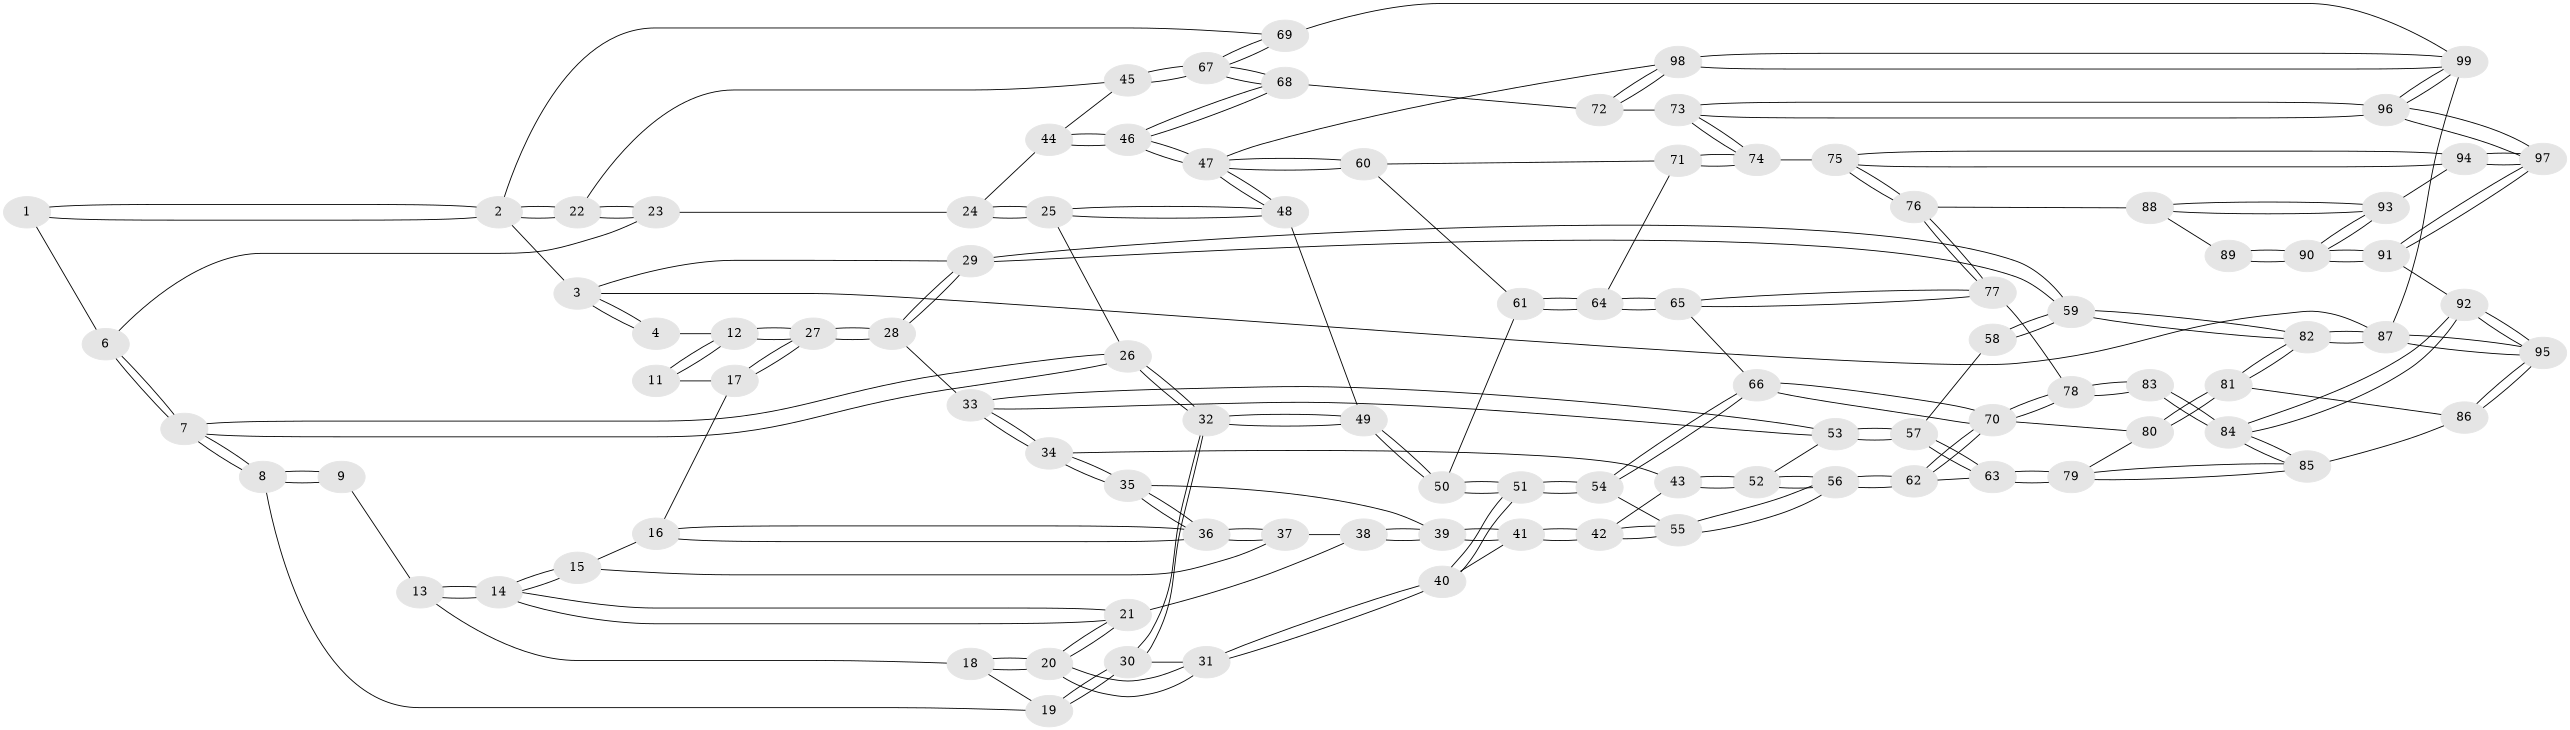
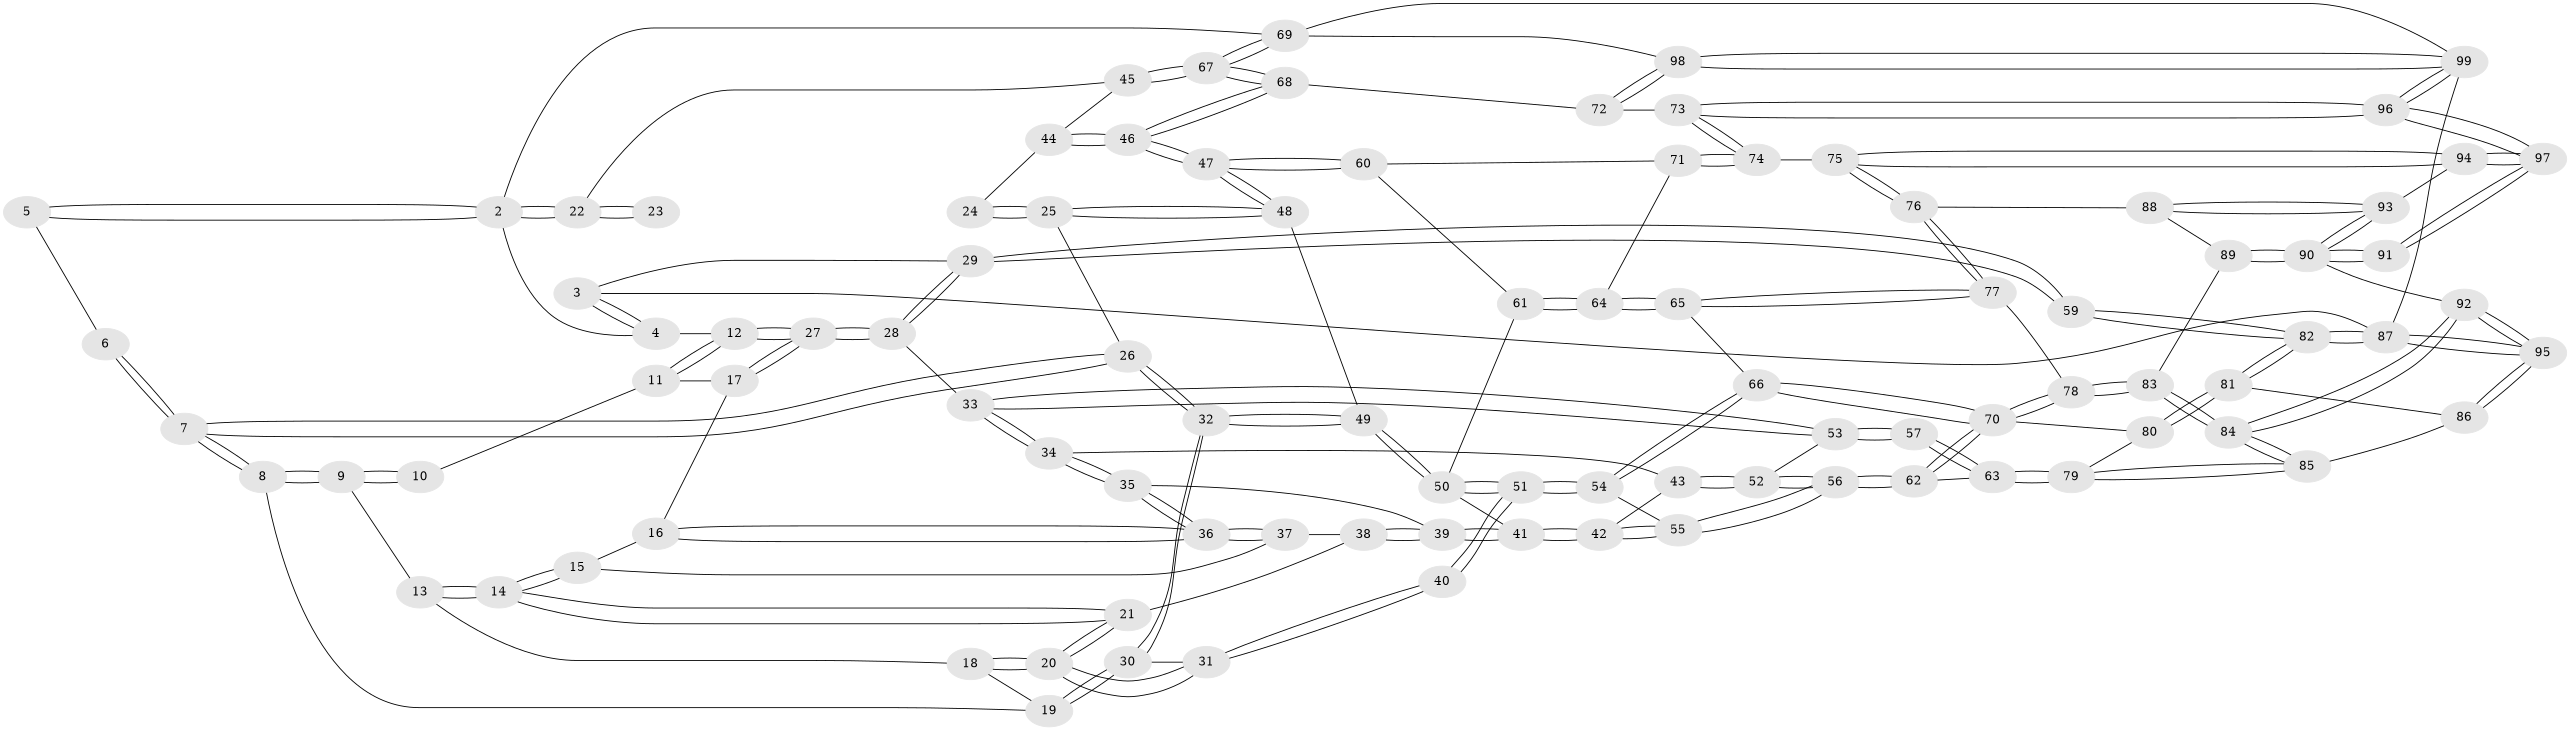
edge "98" -- "47": now "98" -- "69"
node "1": label "1" -> "5"
edge "23" -- "24": removed
edge "23" -- "6": removed
edge "2" -- "3": now "2" -- "4"
edge "91" -- "92": now "90" -- "92"
edge "89" -- "83": added
node "58": removed
node "10": added
edge "41" -- "40": now "41" -- "50"
